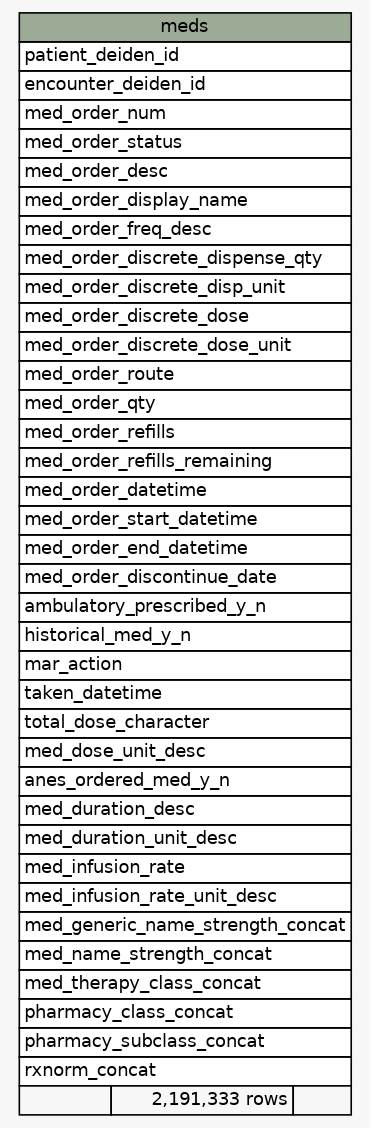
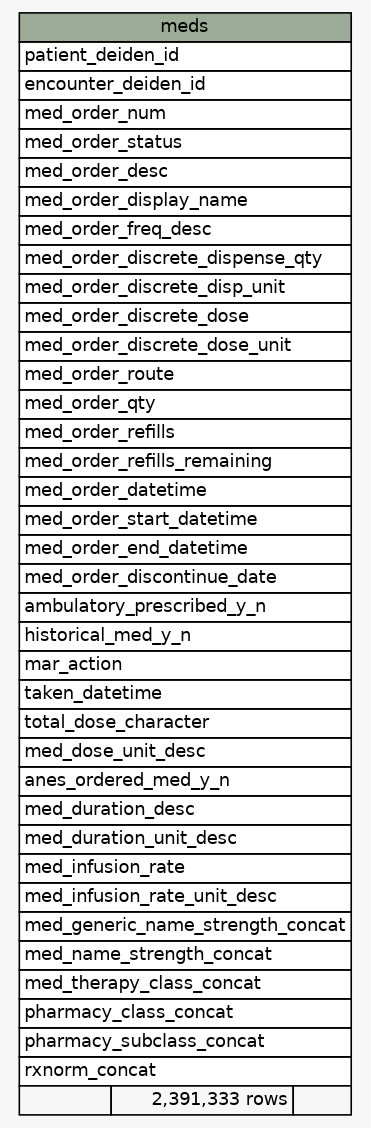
node "meds": text "2,191,333 rows" -> "2,391,333 rows"
